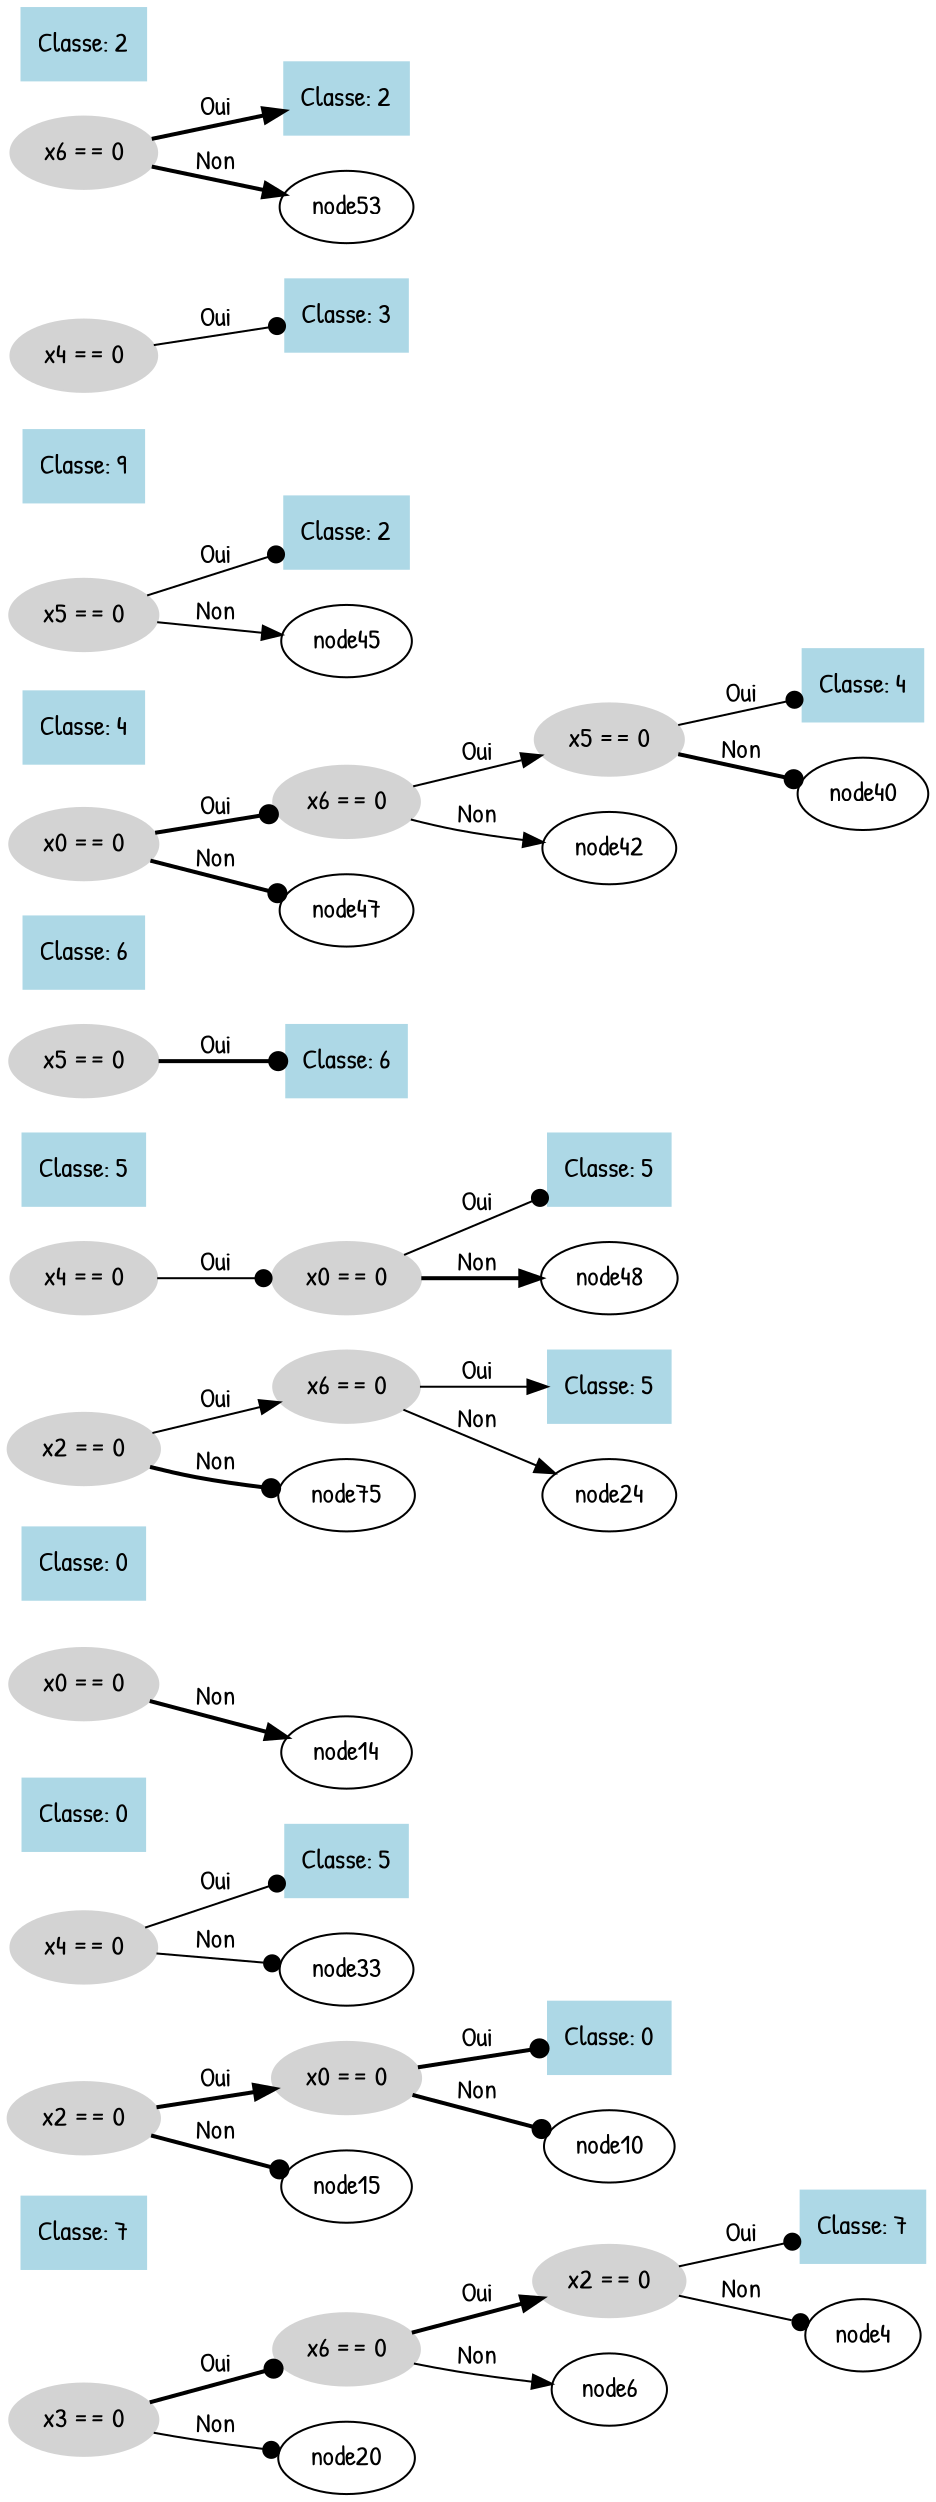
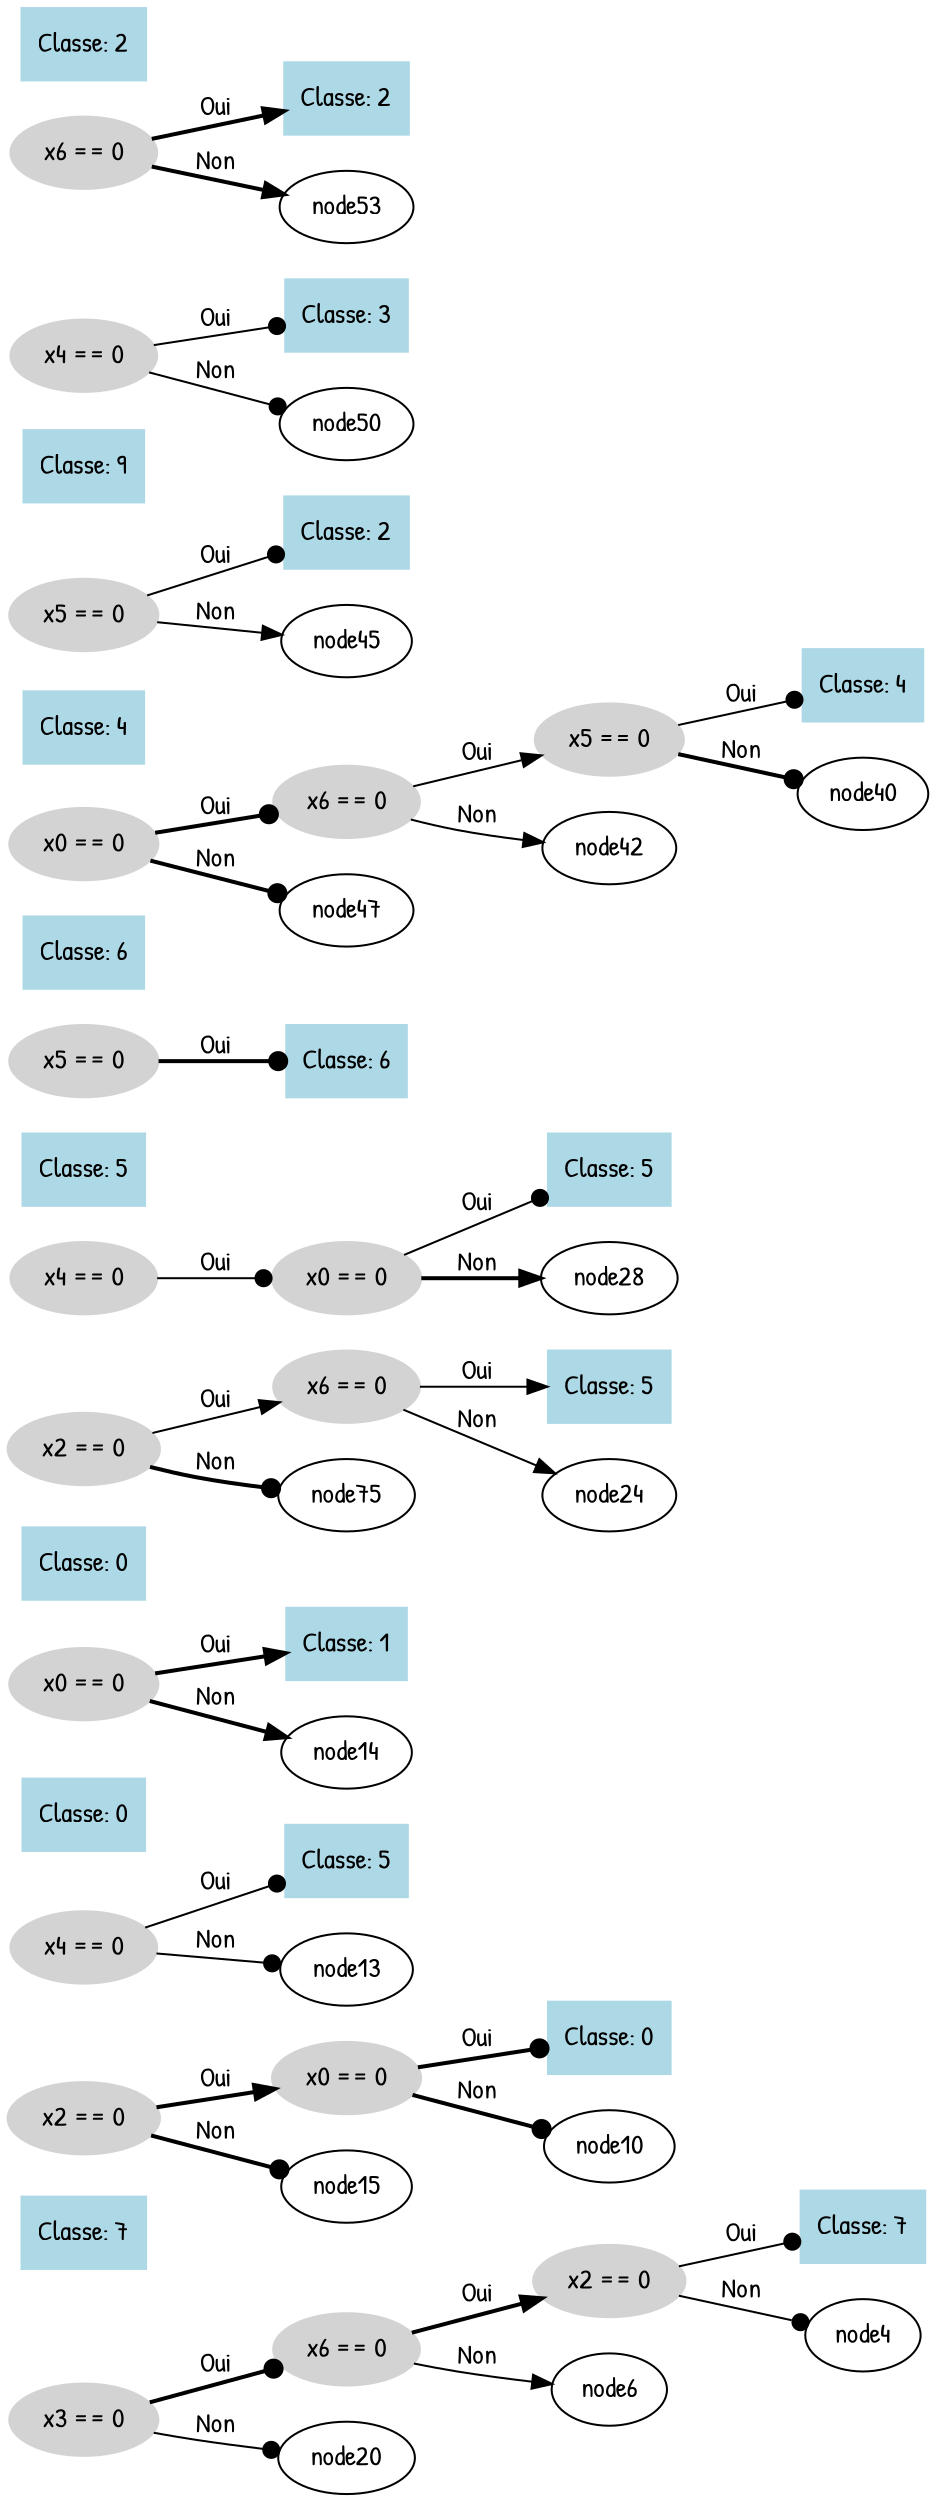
node "node50": added
node "node48": label "node48" -> "node28"
node "Classe: 1": added
node "node33": label "node33" -> "node13"
